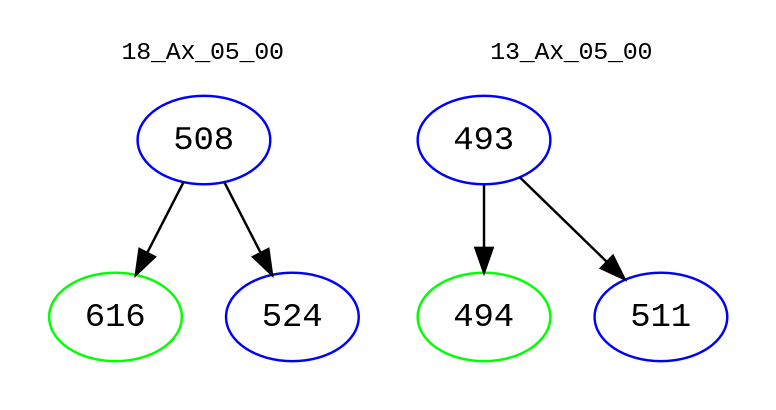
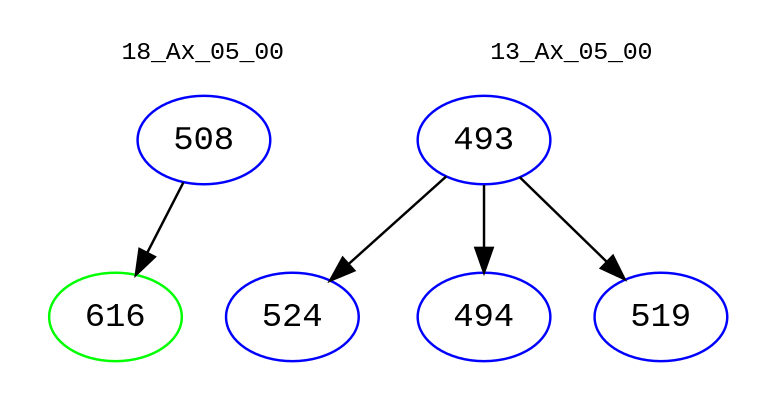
edge "508" -> "524": now "493" -> "524"
node "494": color green -> blue
node "511": label "511" -> "519"
